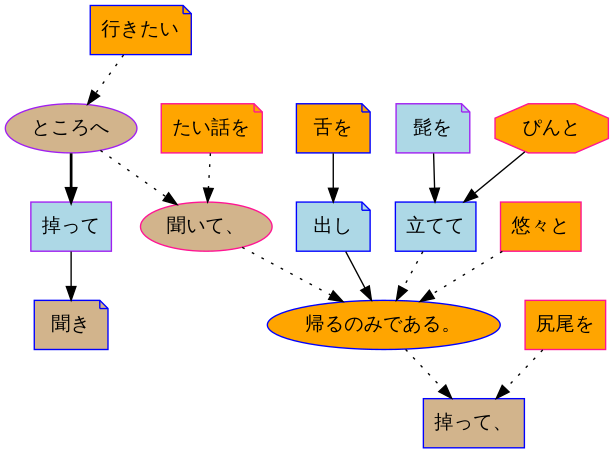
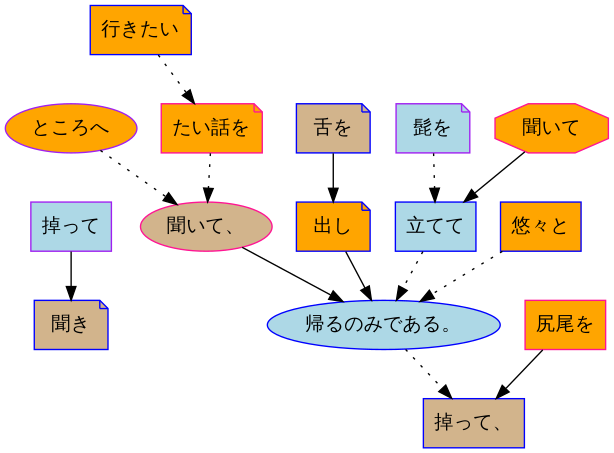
edge "行きたい" -> "ところへ": now "行きたい" -> "たい話を"
node "ところへ": fillcolor tan -> orange
node "舌を": fillcolor orange -> tan
node "ぴんと": label "ぴんと" -> "聞いて"
edge "ところへ" -> "掉って": removed
edge "髭を" -> "立てて": style solid -> dotted
node "出し": fillcolor lightblue -> orange
node "悠々と": color deeppink -> blue
edge "聞いて、" -> "帰るのみである。": style dotted -> solid
node "帰るのみである。": fillcolor orange -> lightblue
edge "尻尾を" -> "掉って、": style dotted -> solid
